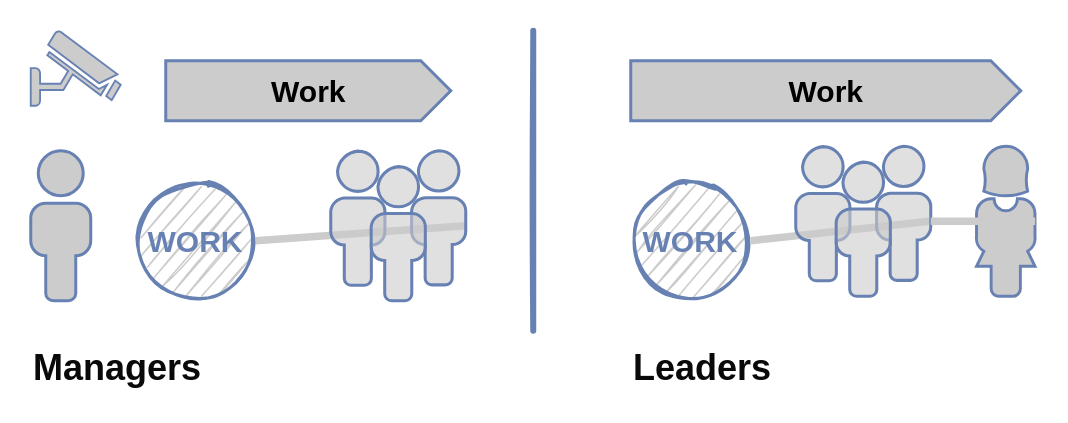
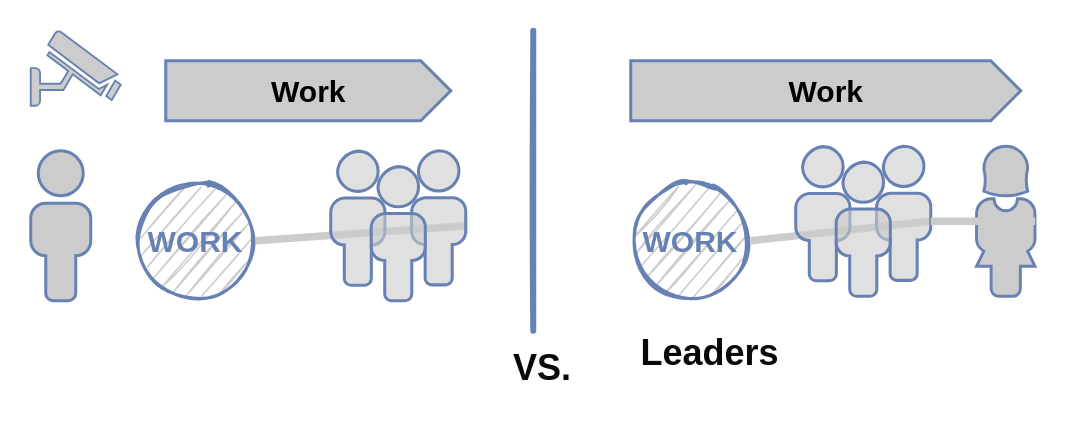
node "Managers": removed
node "VS.": added
node "Leaders": moved (751, 368) -> (758, 353)
